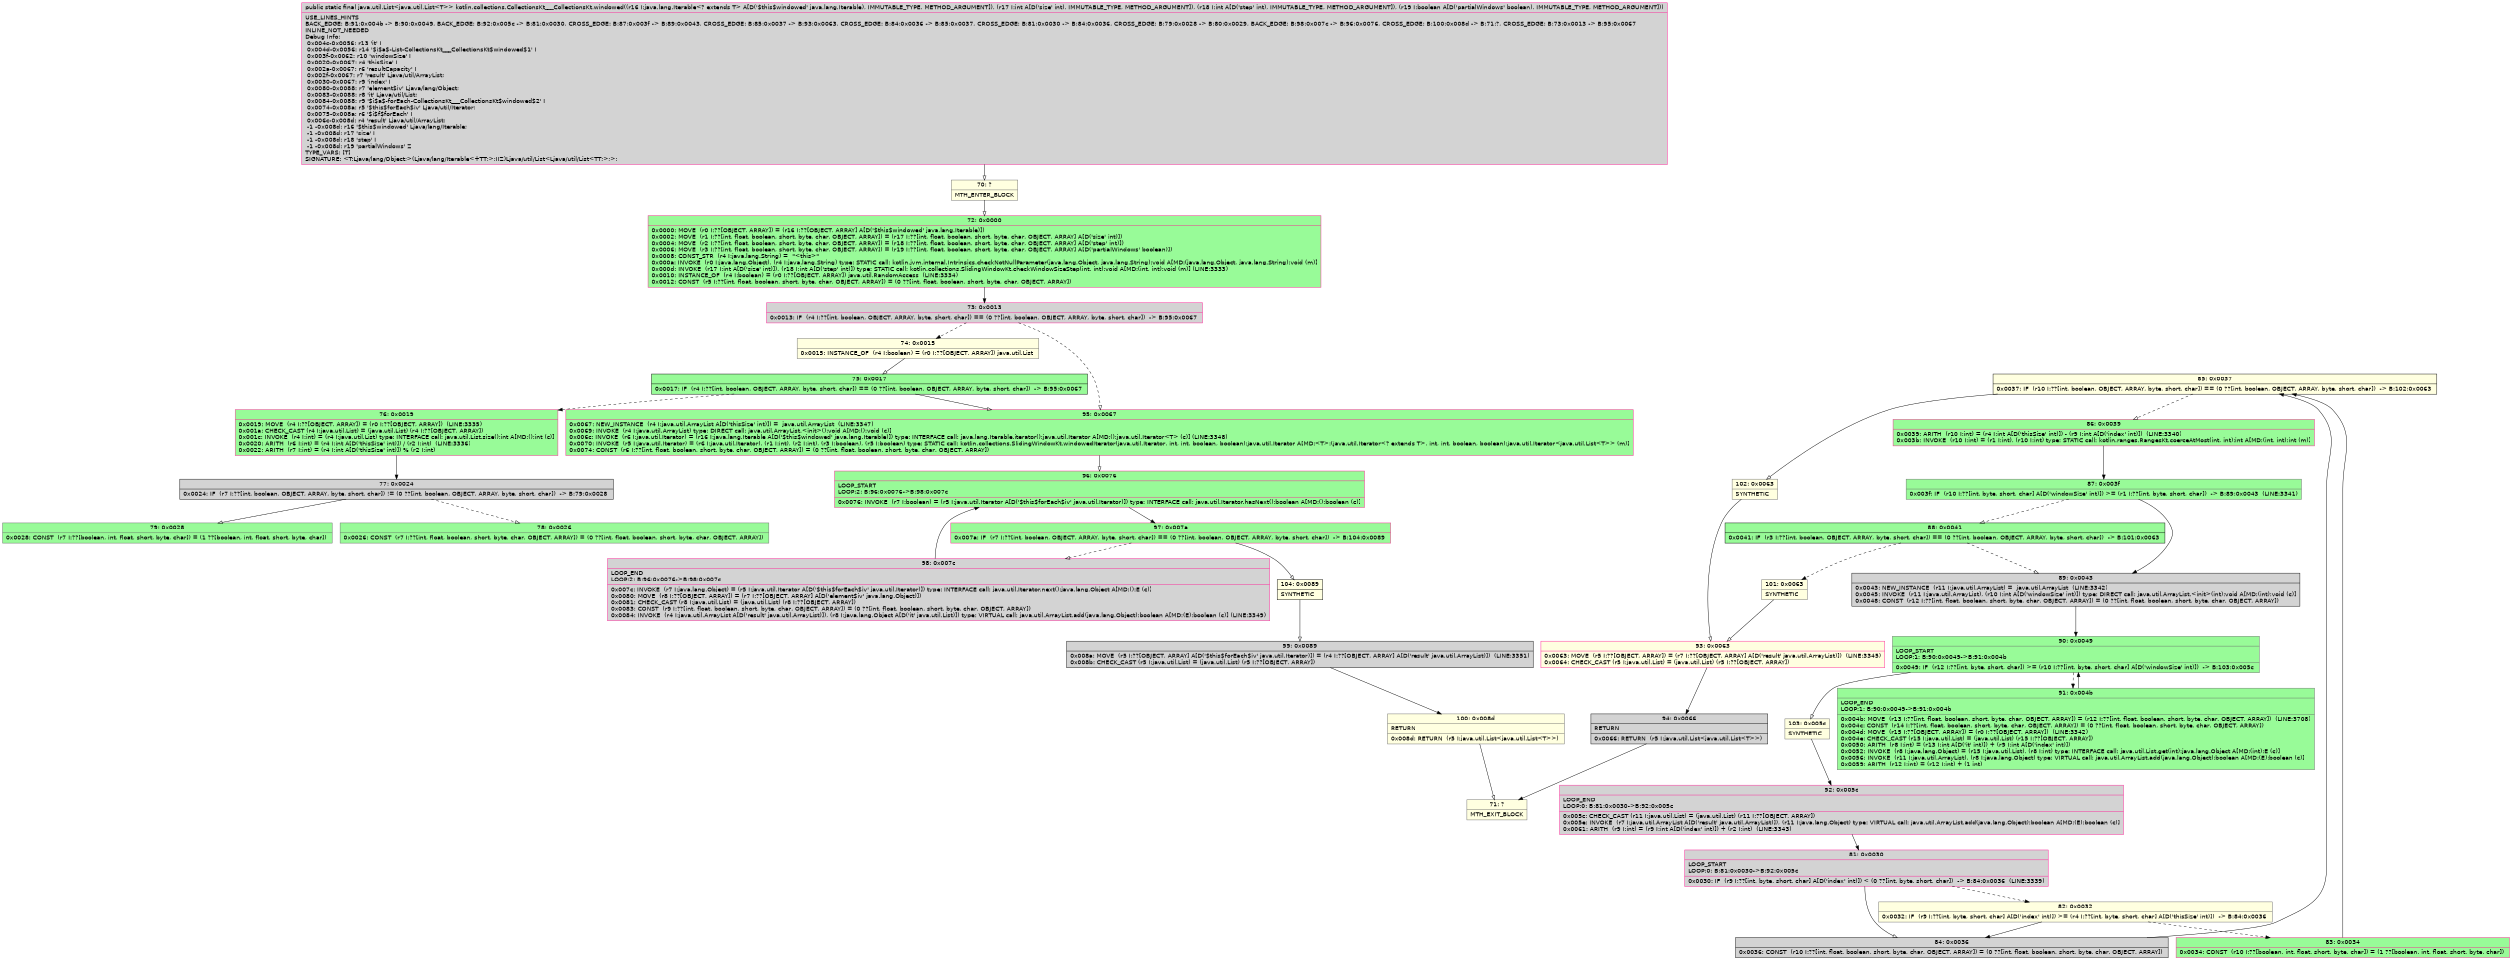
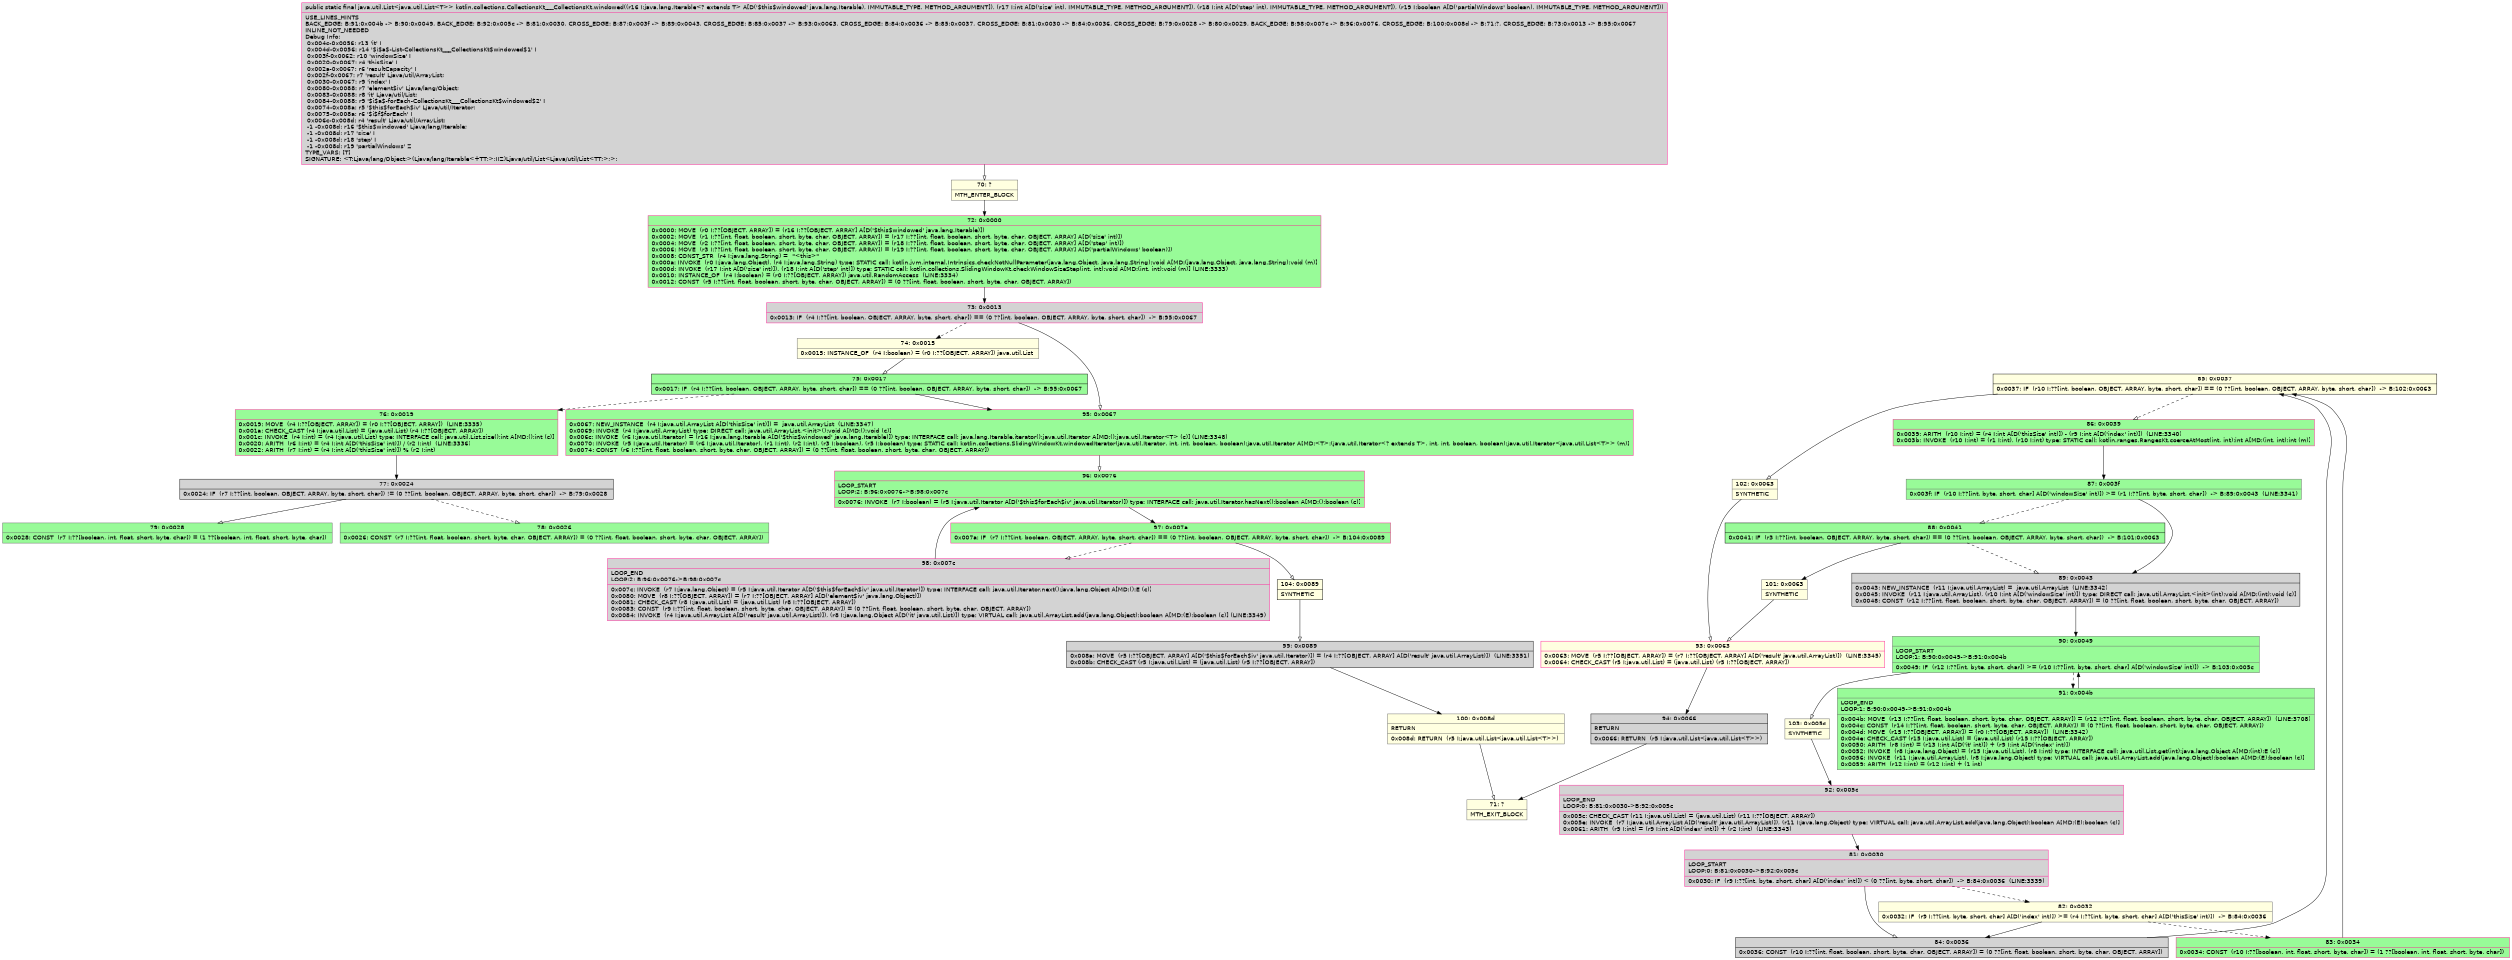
edge "70: ?" -> "72: 0x0000": arrowhead onormal -> normal
edge "73: 0x0013" -> "95: 0x0067": style dashed -> solid
edge "75: 0x0017" -> "95: 0x0067": arrowhead onormal -> normal
edge "88: 0x0041" -> "101: 0x0063": style dashed -> solid
